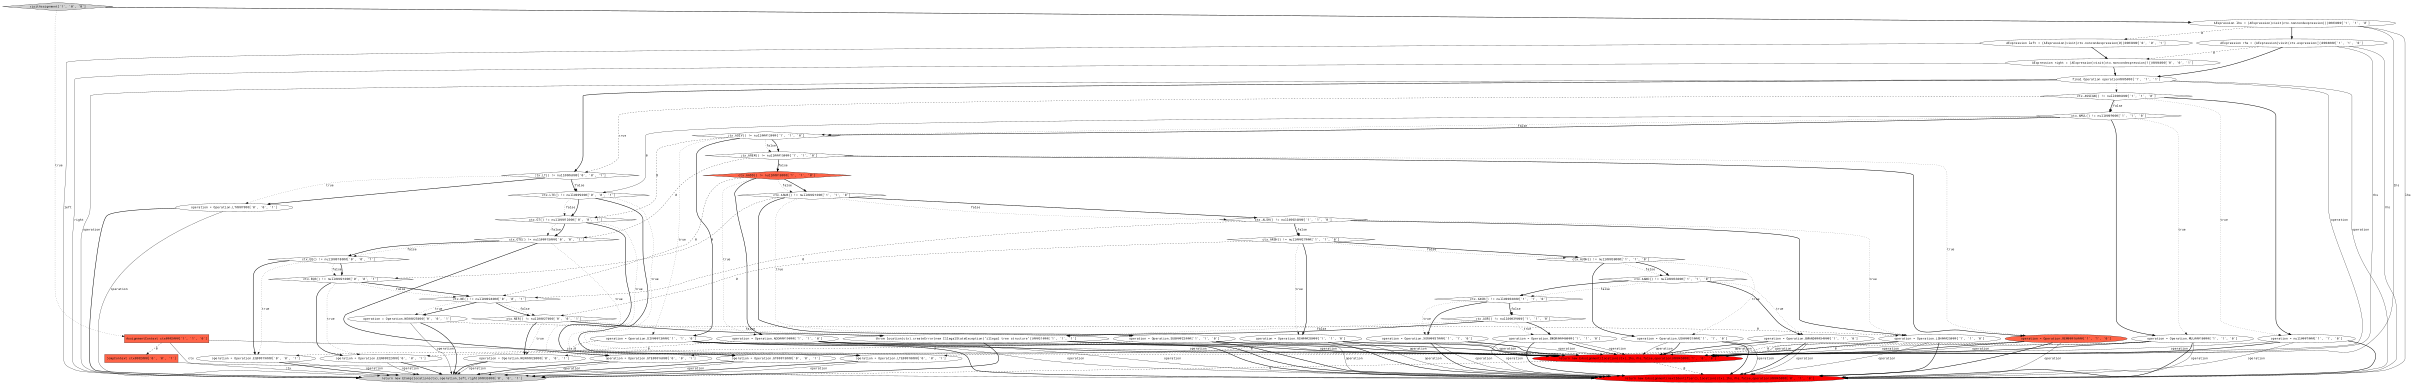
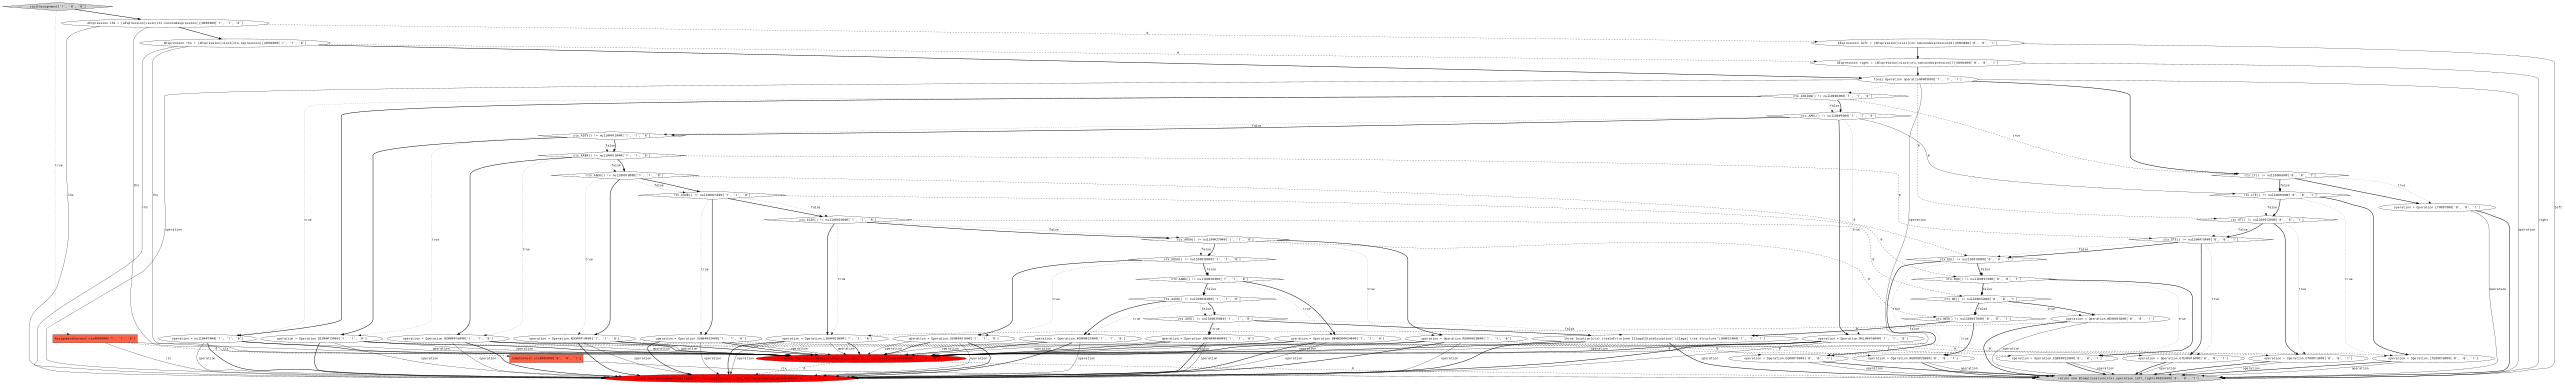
edge "ctx.ADIV() != null@@@12@@@['1', '1', '0']" -> "ctx.GT() != null@@@12@@@['0', '0', '1']": now "final Operation operation@@@5@@@['1', '1', '1']" -> "ctx.GT() != null@@@12@@@['0', '0', '1']"
node "ctx.AADD() != null@@@18@@@['1', '1', '0']": fillcolor tomato -> white
edge "ctx.AADD() != null@@@18@@@['1', '1', '0']" -> "ctx.NE() != null@@@24@@@['0', '0', '1']": now "ctx.AADD() != null@@@18@@@['1', '1', '0']" -> "ctx.EQ() != null@@@18@@@['0', '0', '1']"
node "operation = Operation.REM@@@16@@@['1', '1', '0']": fillcolor tomato -> white
